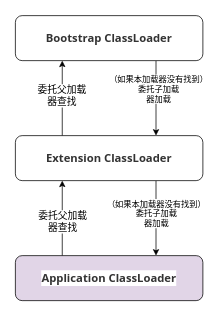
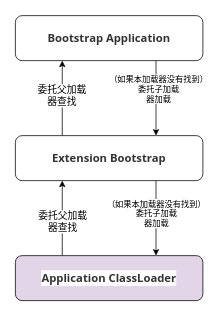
node "Bootstrap ClassLoader": label "Bootstrap ClassLoader" -> "Bootstrap Application"
node "Extension ClassLoader": label "Extension ClassLoader" -> "Extension Bootstrap"
